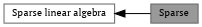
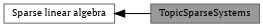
node "Sparse": label "Sparse" -> "TopicSparseSystems"
